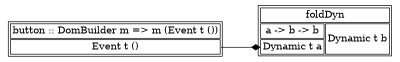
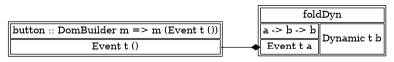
node "foldDyn": text "Dynamic t a" -> "Event t a"
